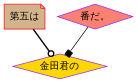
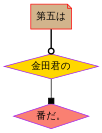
edge "番だ。" -> "金田君の": reversed
